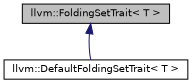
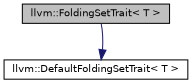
edge "llvm::DefaultFoldingSetTrait< T >" -> "llvm::FoldingSetTrait< T >": reversed
